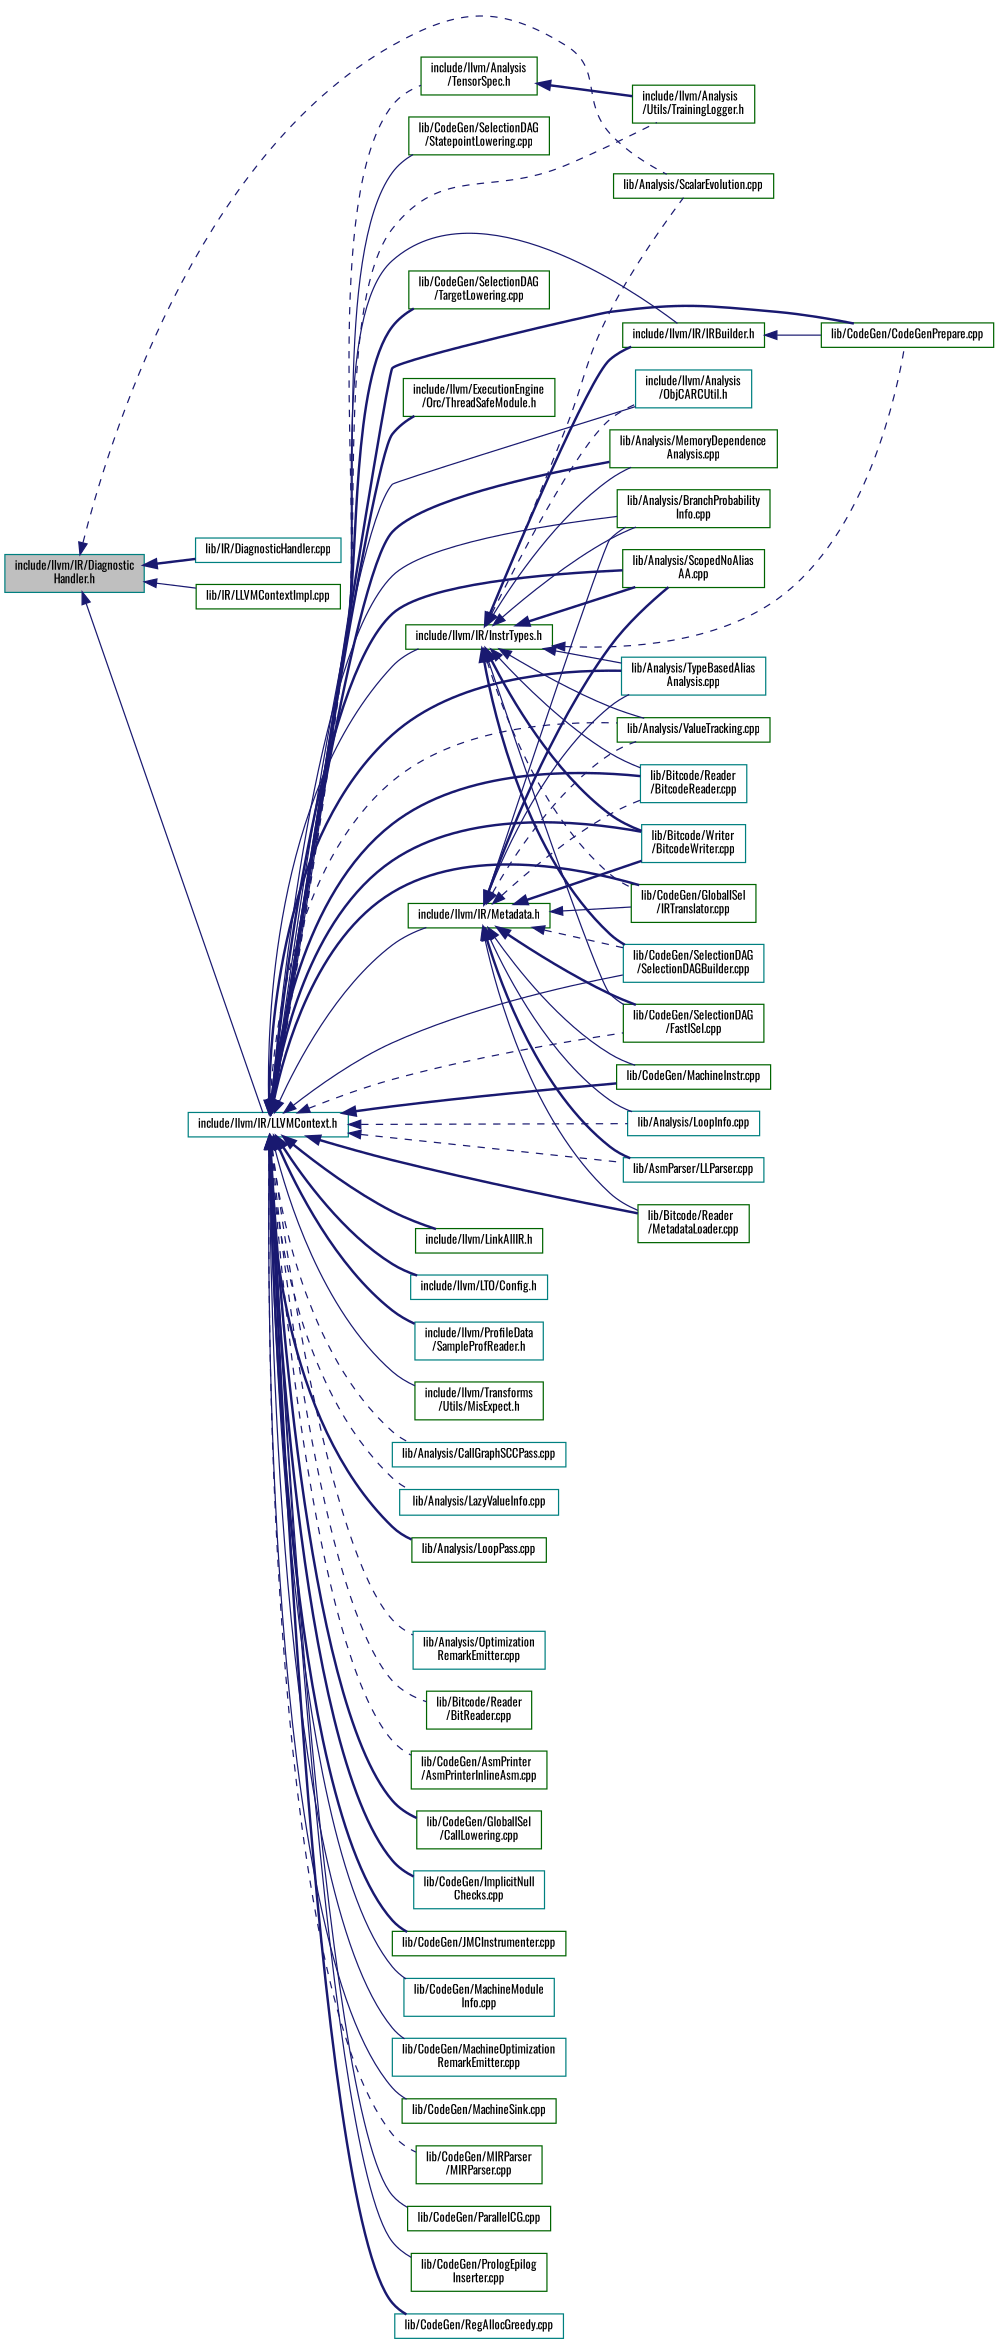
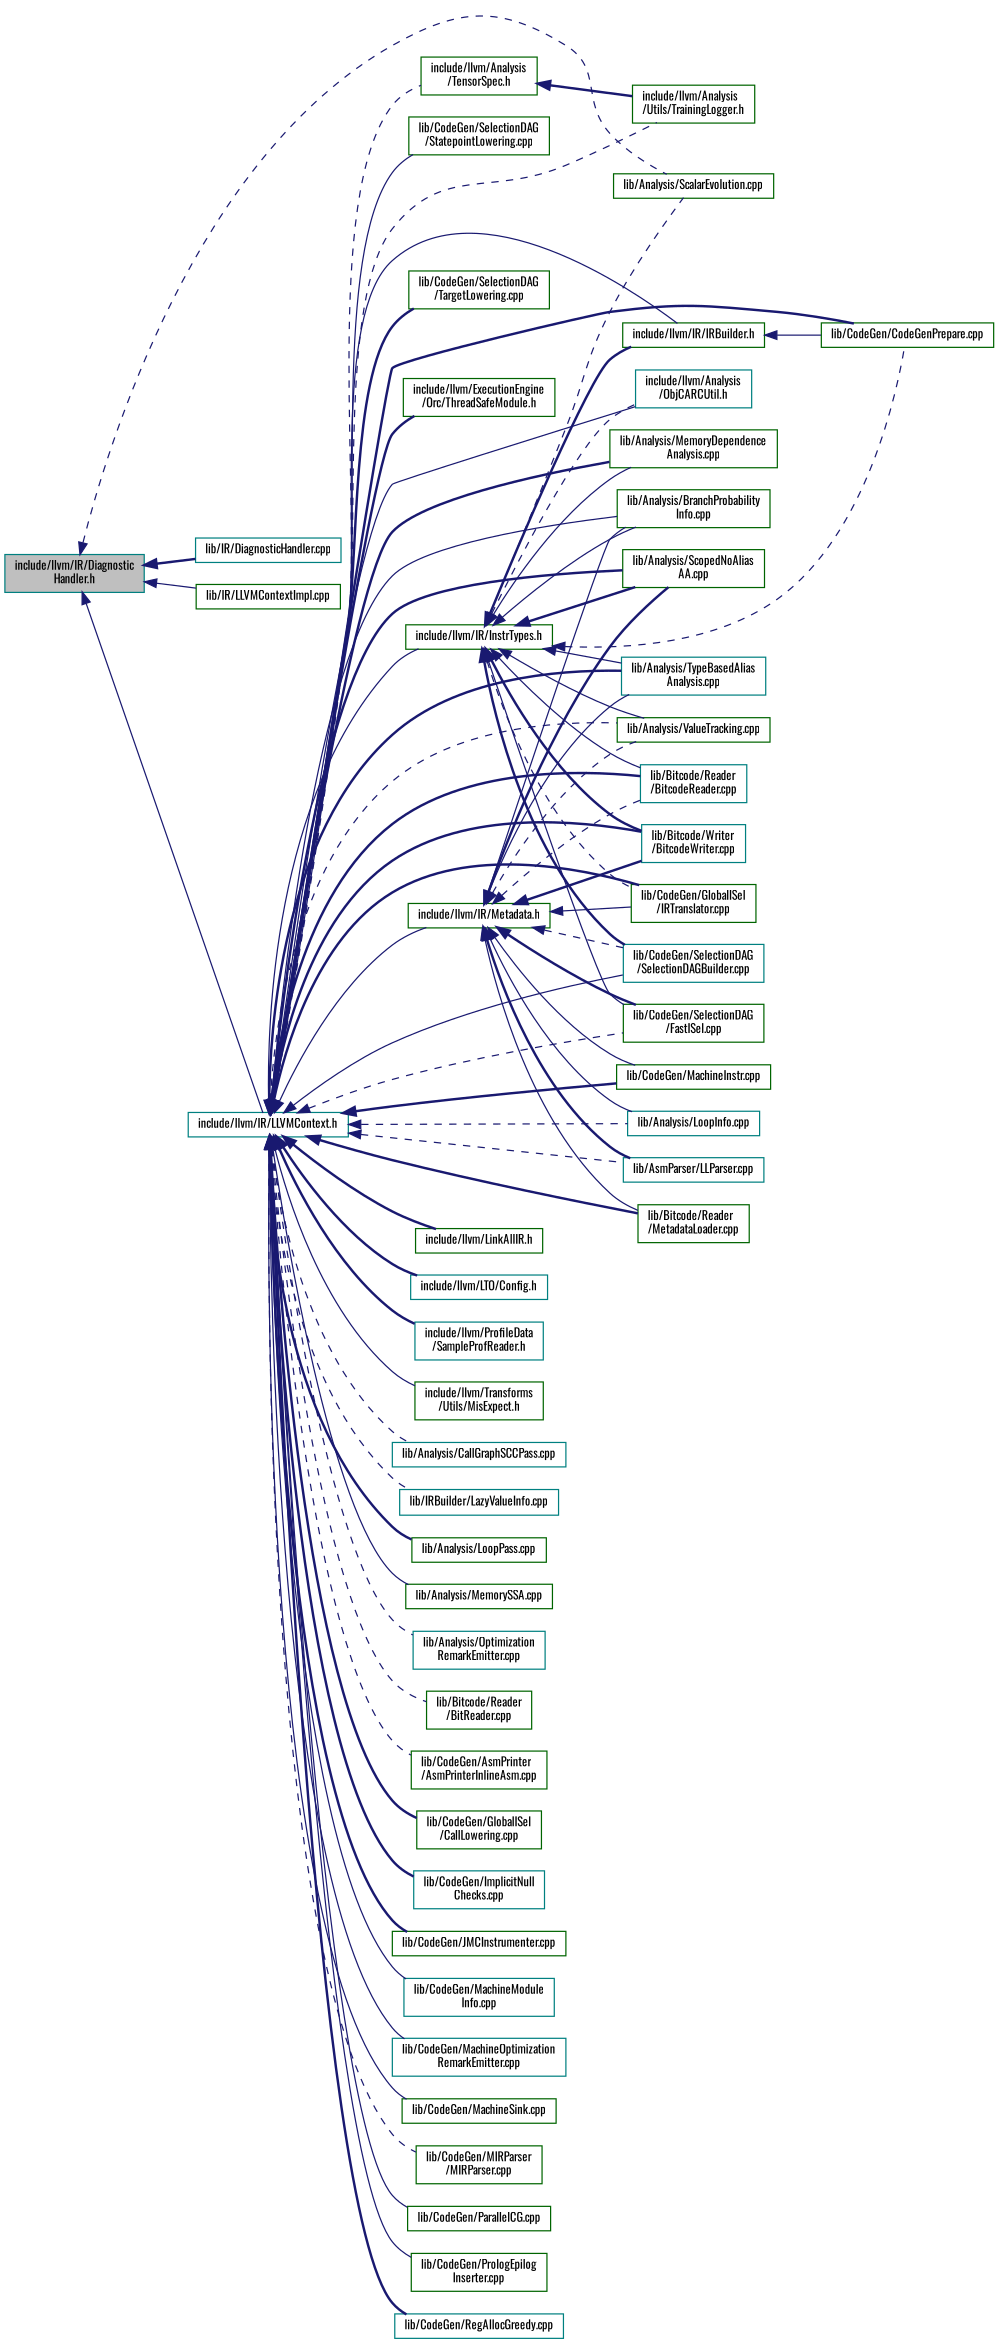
node "lib/Analysis/LazyValueInfo.cpp": label "lib/Analysis/LazyValueInfo.cpp" -> "lib/IRBuilder/LazyValueInfo.cpp"
node "lib/Analysis/MemorySSA.cpp": added
